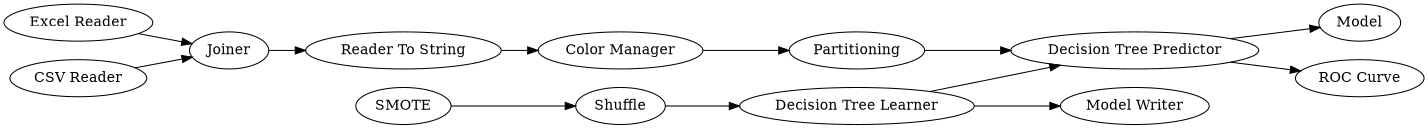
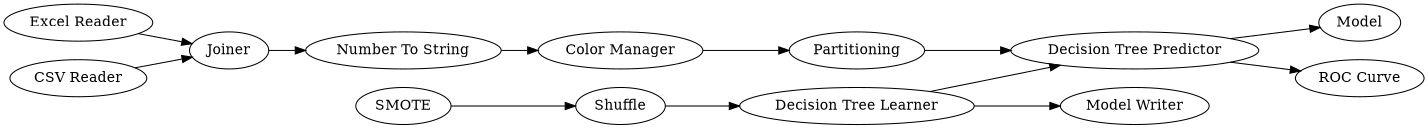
node "Reader To String": label "Reader To String" -> "Number To String"
